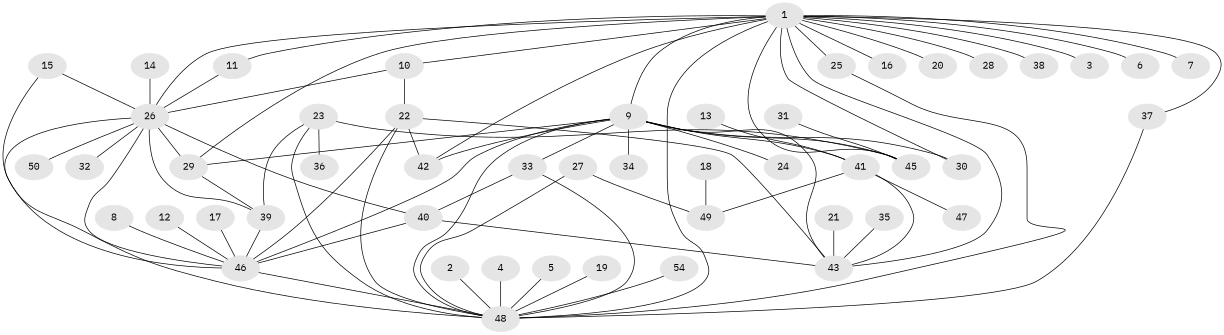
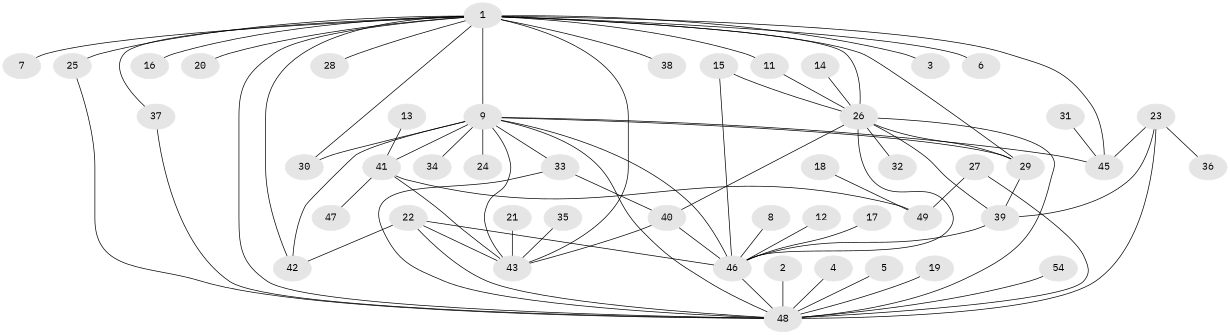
node "10": removed
node "50": removed
